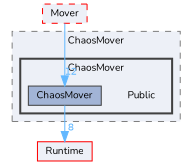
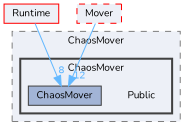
edge "ChaosMover" -> "Runtime": reversed
